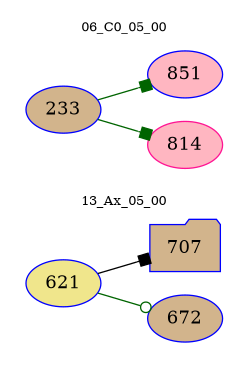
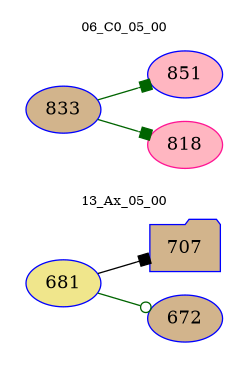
node "233": label "233" -> "833"
node "814": label "814" -> "818"
node "621": label "621" -> "681"
